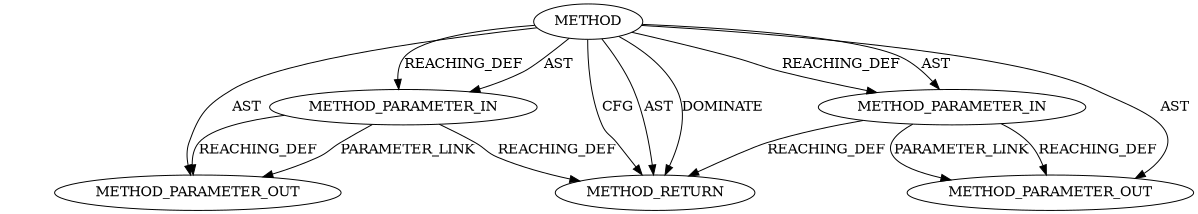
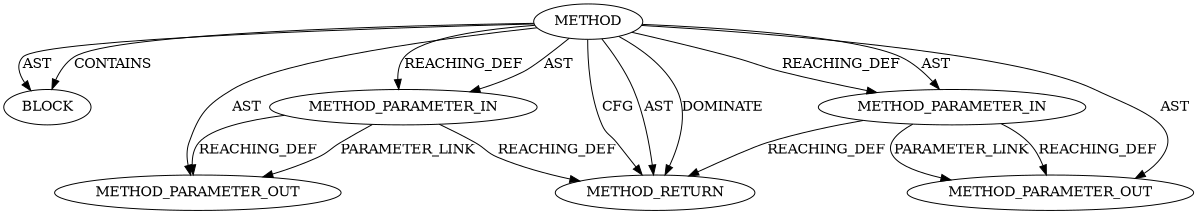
node "BLOCK": added
